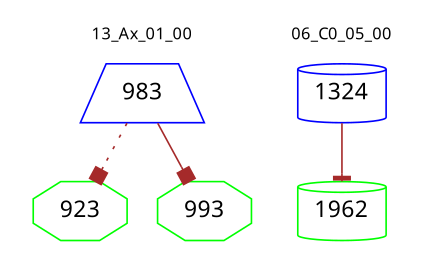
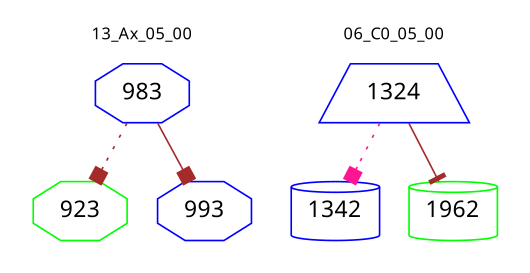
cluster "13_Ax_01_00": label "13_Ax_01_00" -> "13_Ax_05_00"
node "983": shape trapezium -> octagon
node "1324": shape cylinder -> trapezium
node "993": color green -> blue
node "1342": added
